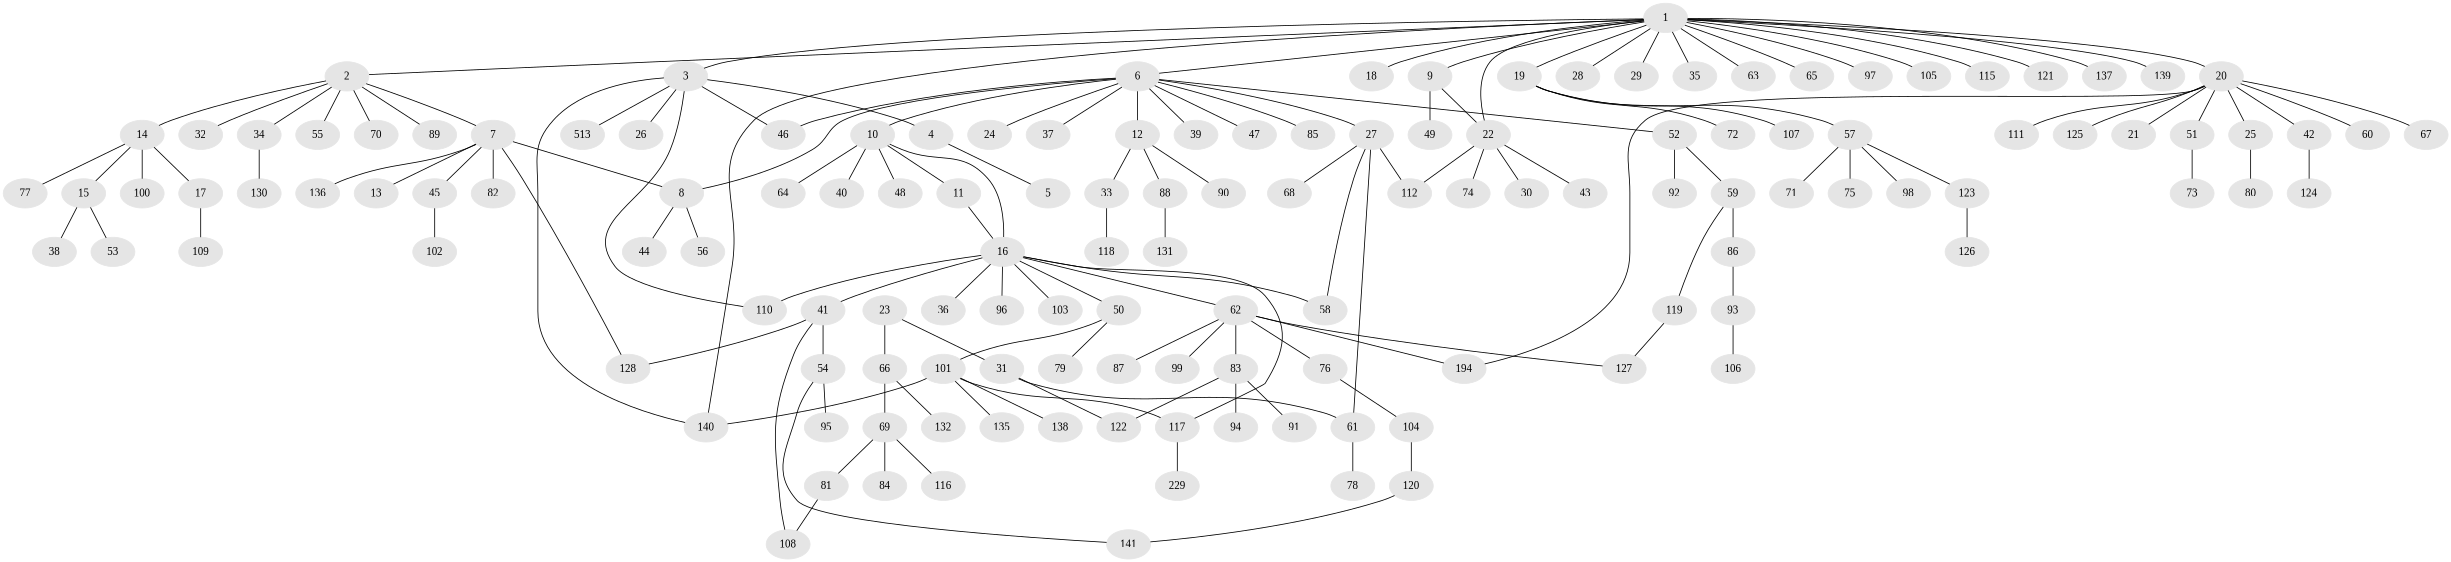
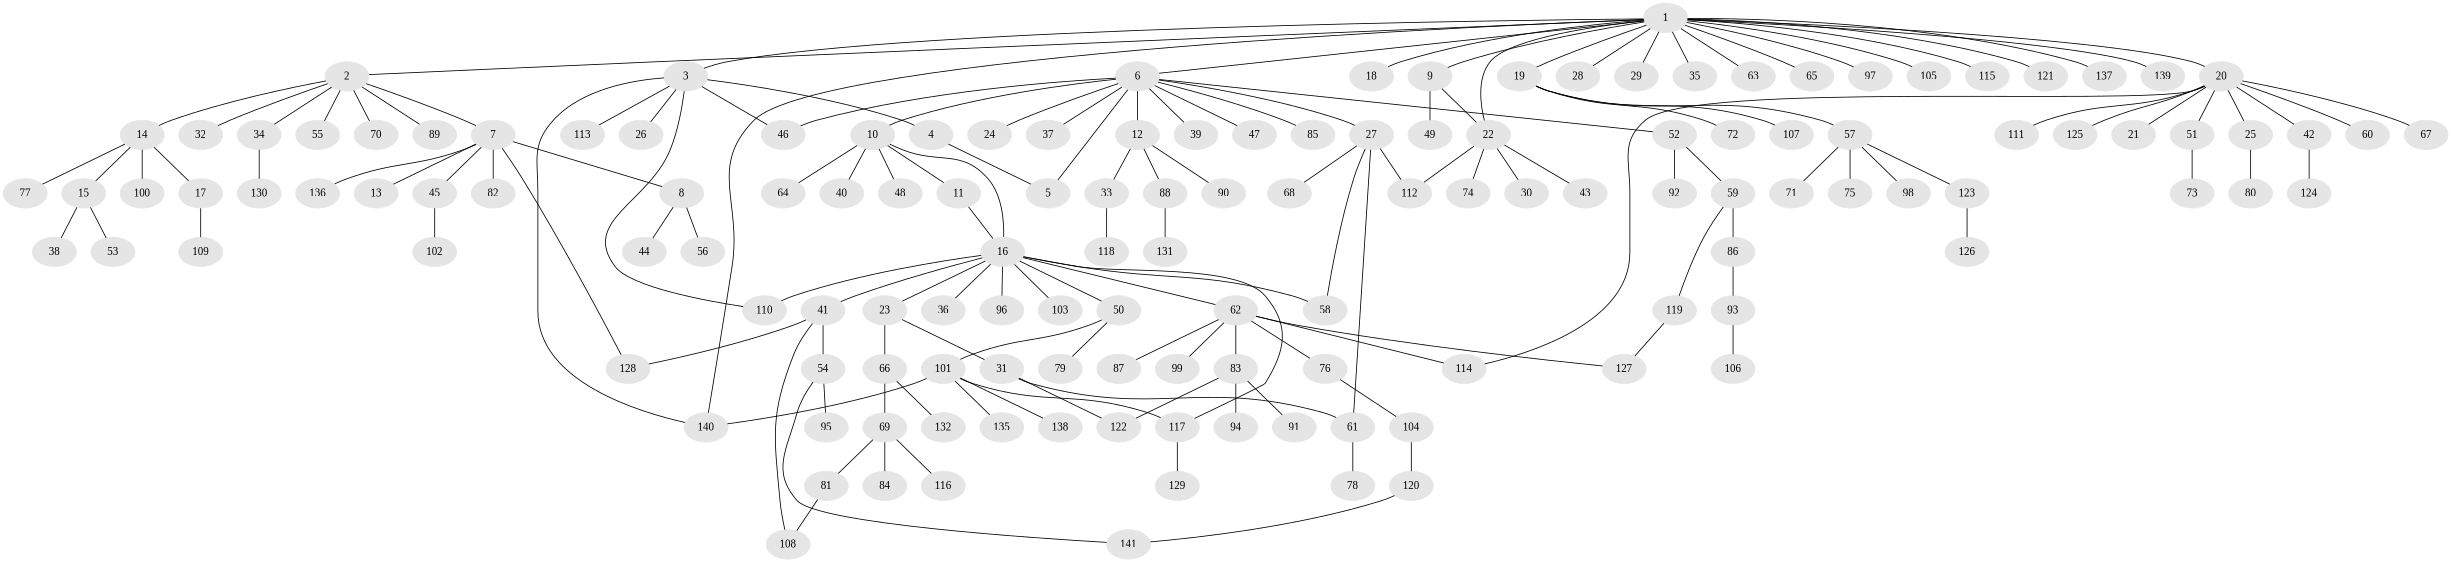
edge "6" -- "8": now "6" -- "5"
node "513": label "513" -> "113"
edge "16" -- "23": added
node "194": label "194" -> "114"
node "229": label "229" -> "129"
